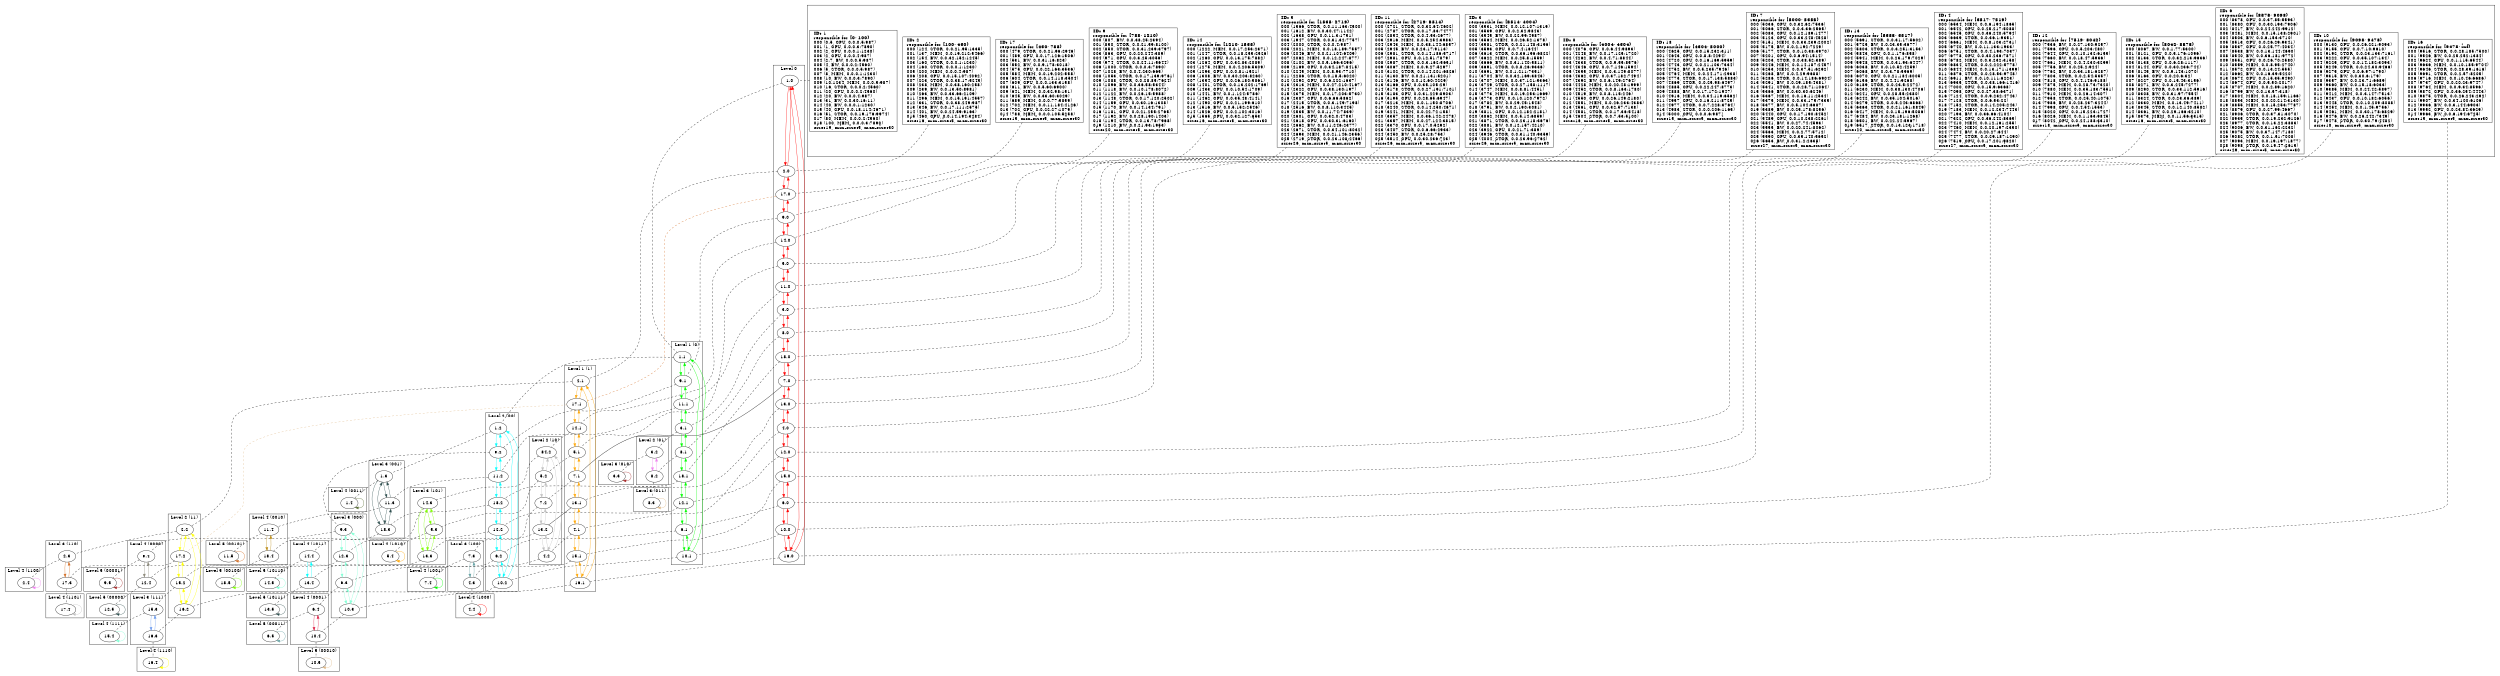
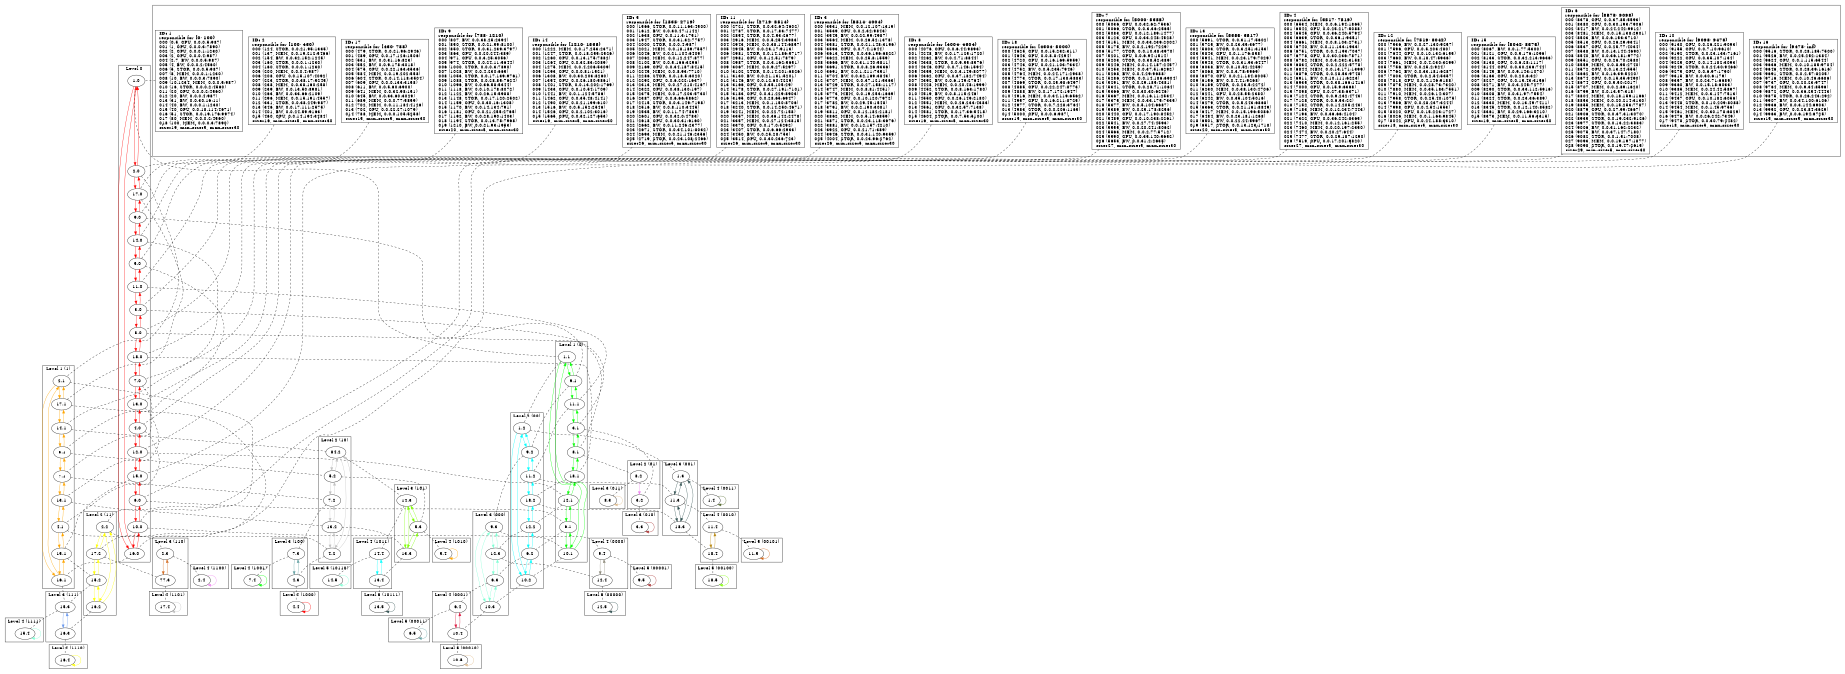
edge "17.0" -- "17.1": color chocolate -> black
edge "17.1" -- "17.2": color burlywood -> black
edge "7.0" -- "7.1": style solid -> dashed
edge "3.2" -> "8.2": removed
edge "13.1" -- "13.2": style solid -> dashed
node "17.3": label "17.3" -> "77.3"
edge "16.1" -- "16.2": now "16.1" -- "15.3"
